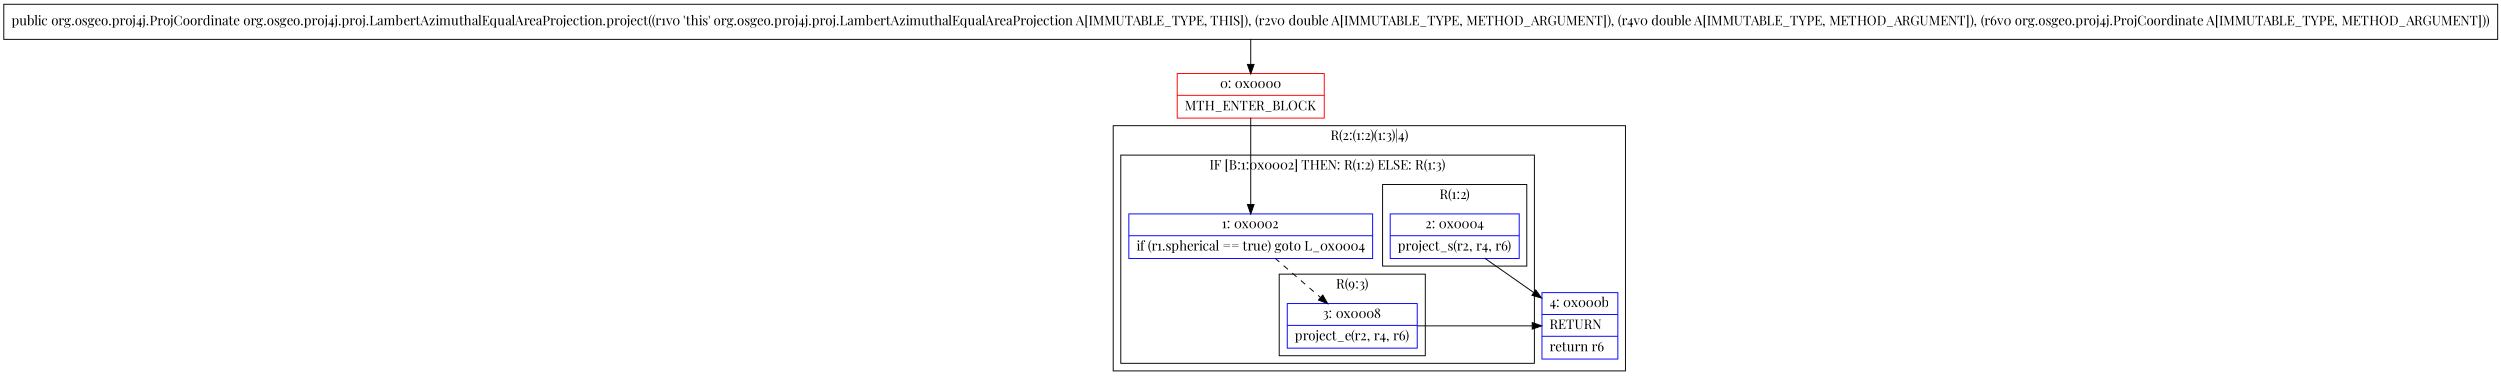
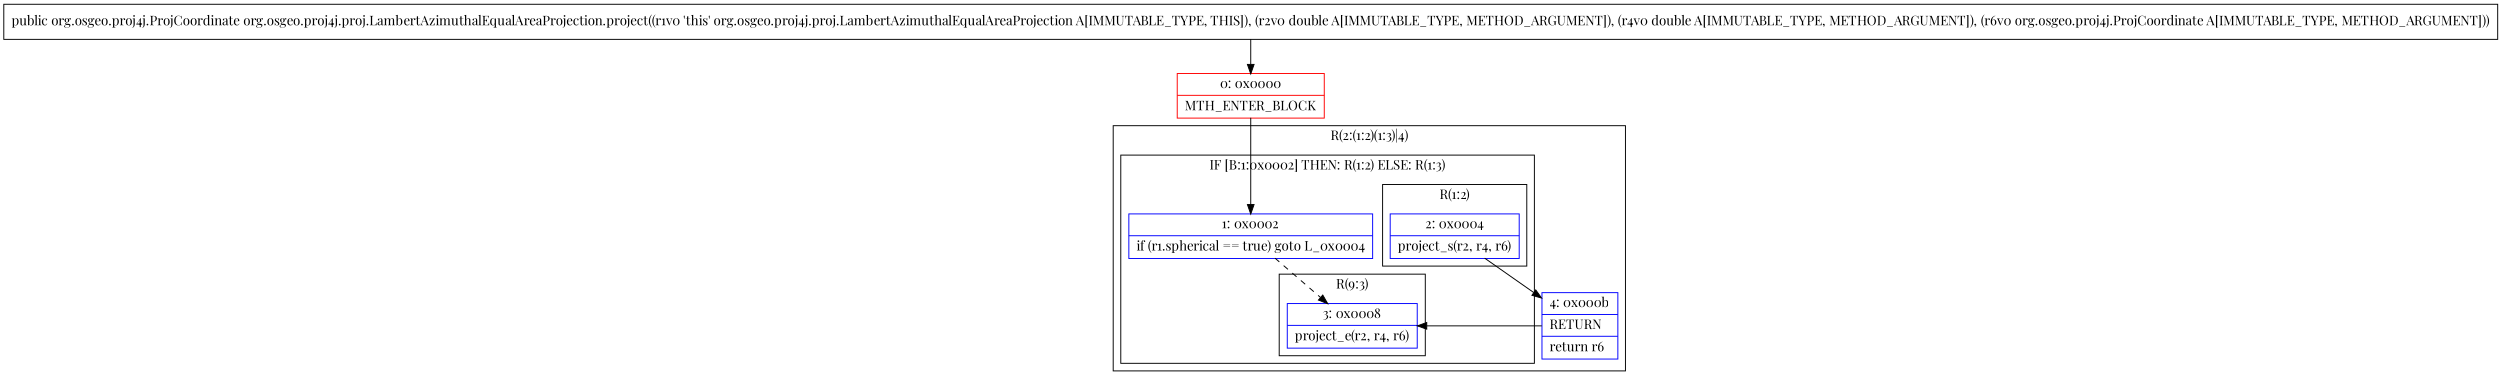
edge "3: 0x0008" -> "4: 0x000b": reversed
